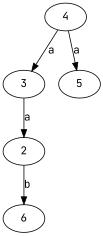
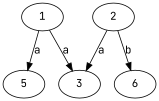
node "4": label "4" -> "1"
edge "3" -> "2": reversed
